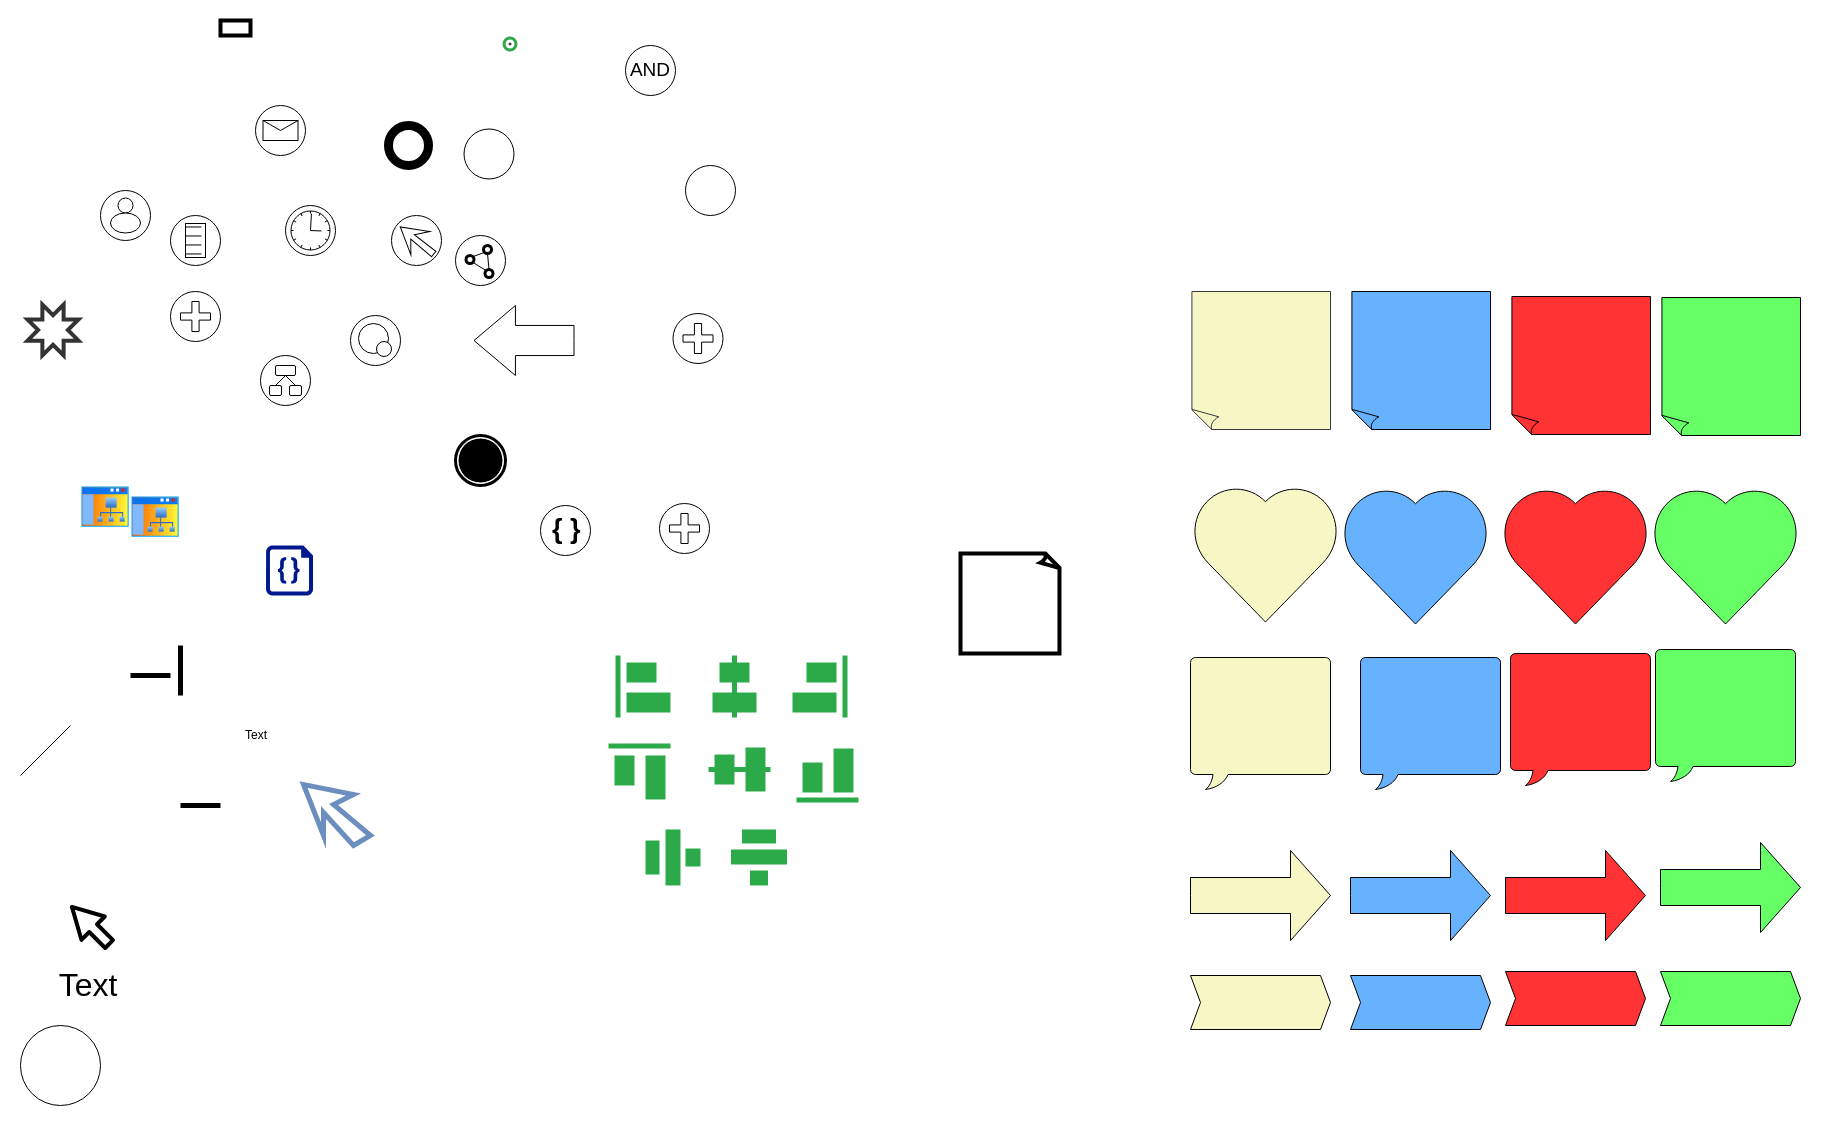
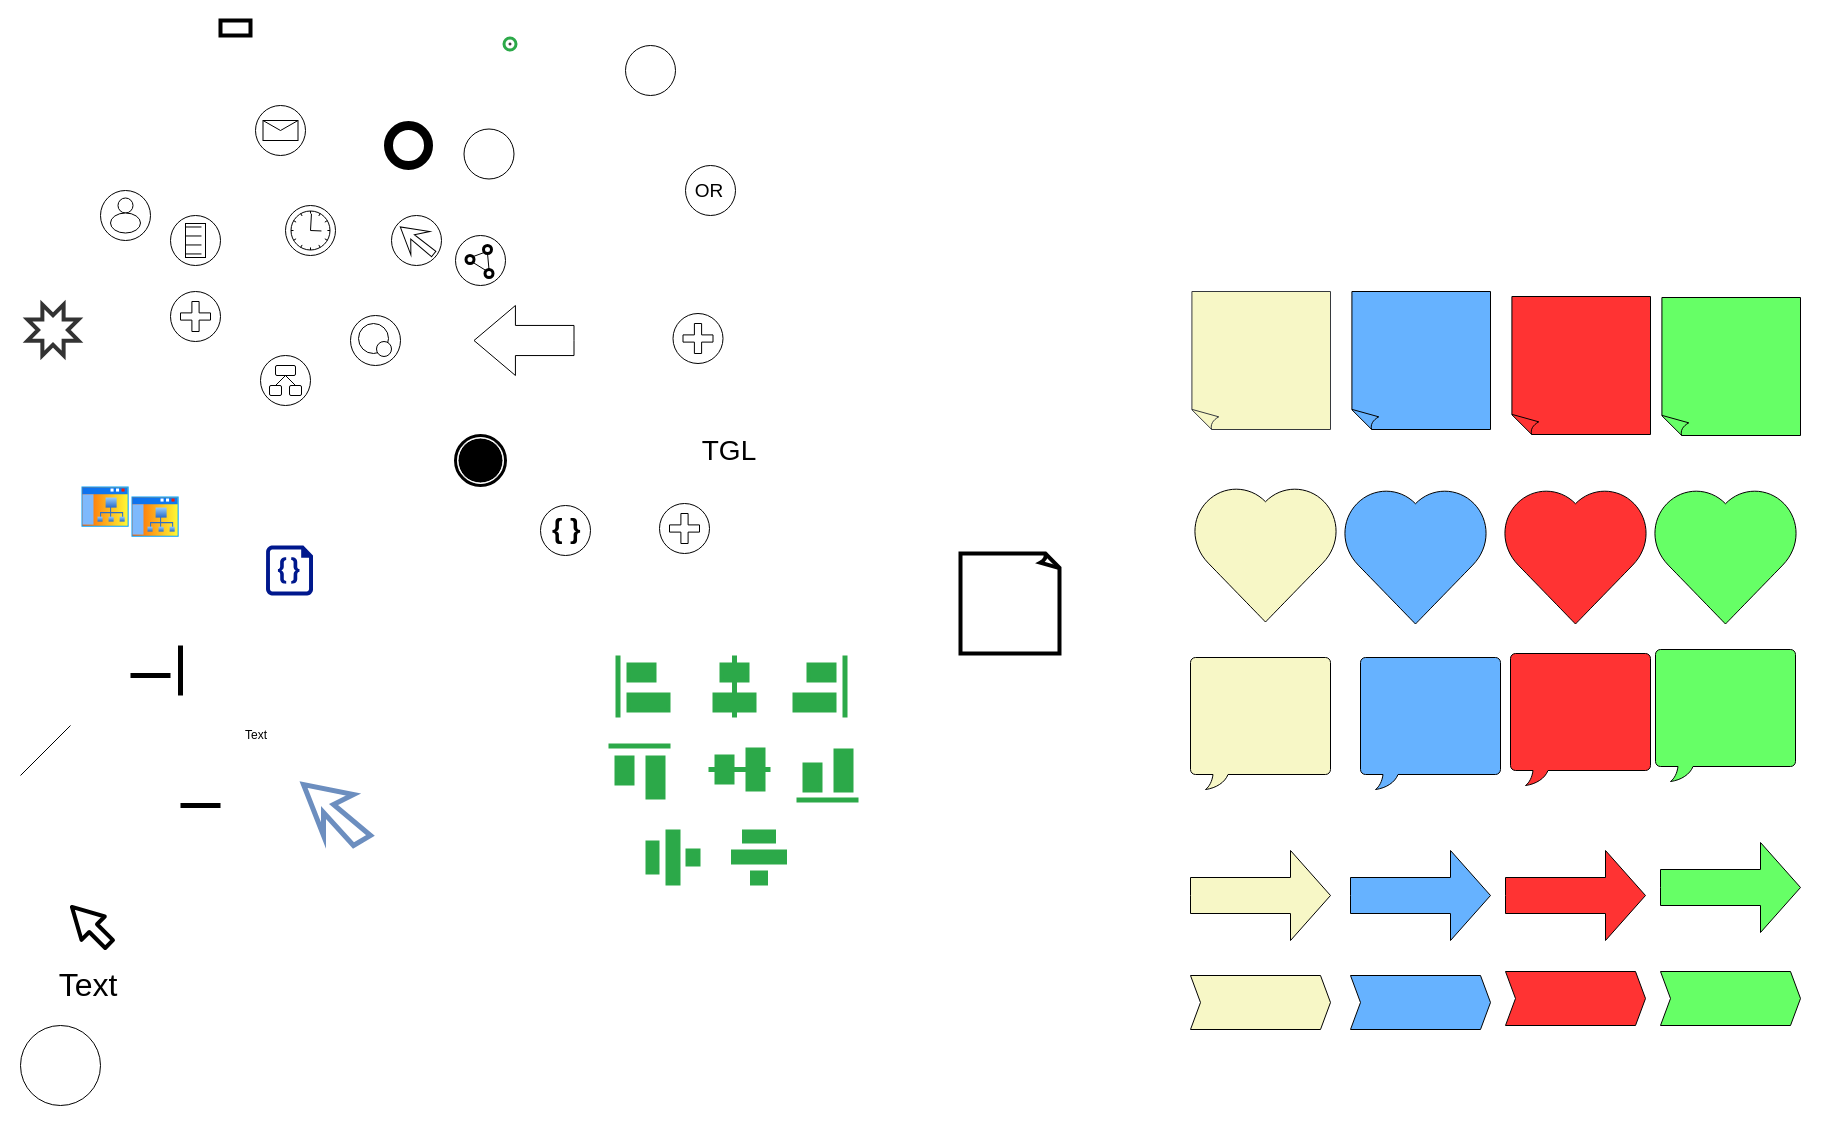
node "AND": removed
node "OR": added
node "TGL": added
